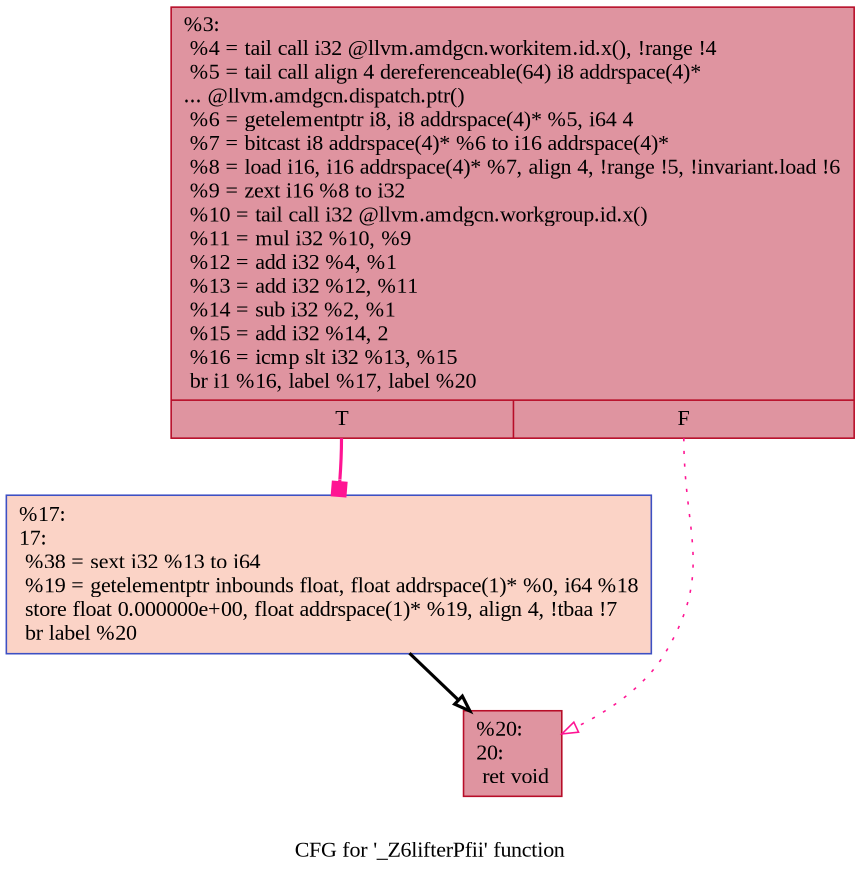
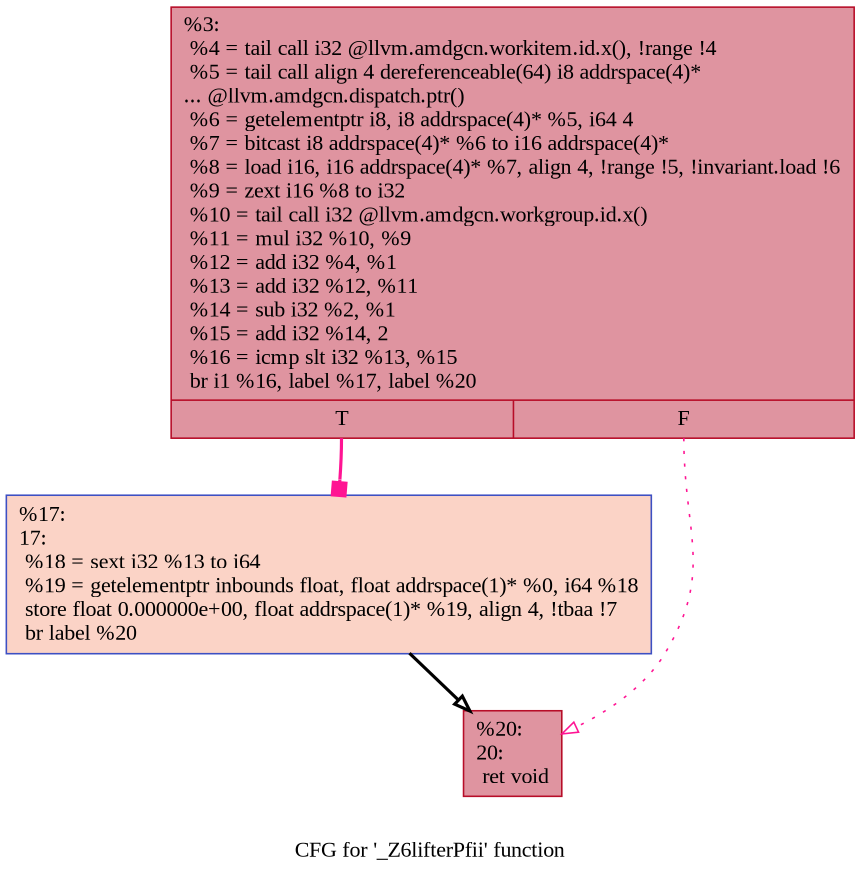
node "%17:": text "%38 = sext i32 %13 to i64" -> "%18 = sext i32 %13 to i64"
